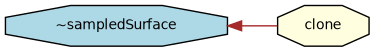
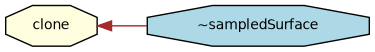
edge "clone" -> "~sampledSurface": reversed
